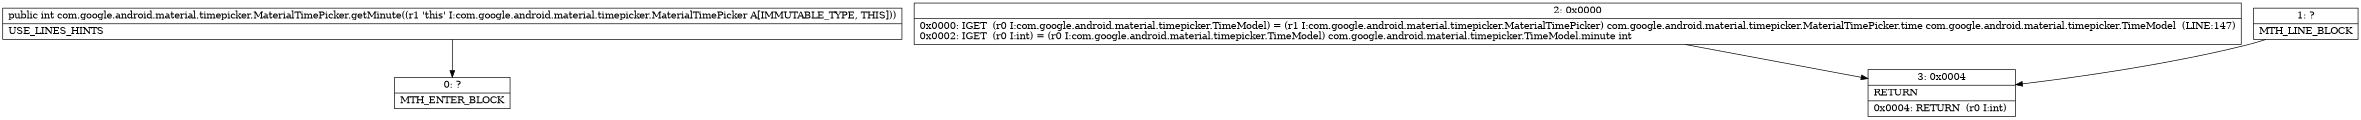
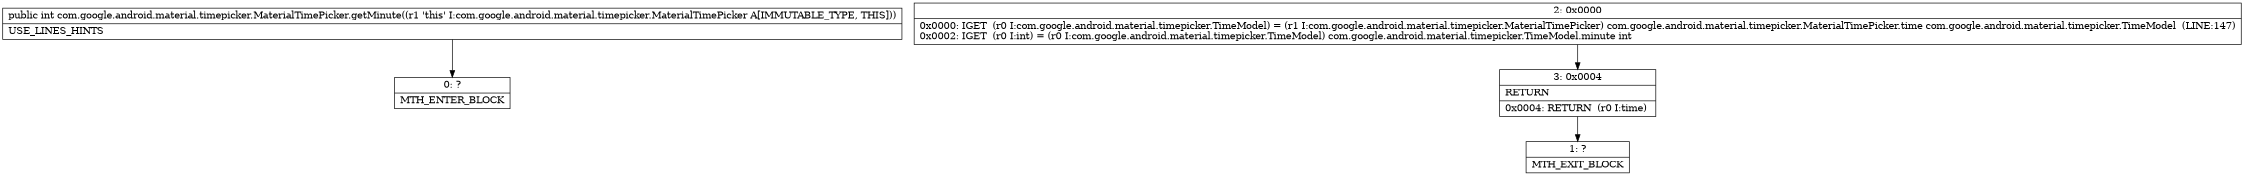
node "1: ?": text "MTH_LINE_BLOCK" -> "MTH_EXIT_BLOCK"
edge "1: ?" -> "3: 0x0004": reversed
node "3: 0x0004": text "0x0004: RETURN  (r0 I:int)" -> "0x0004: RETURN  (r0 I:time)"
